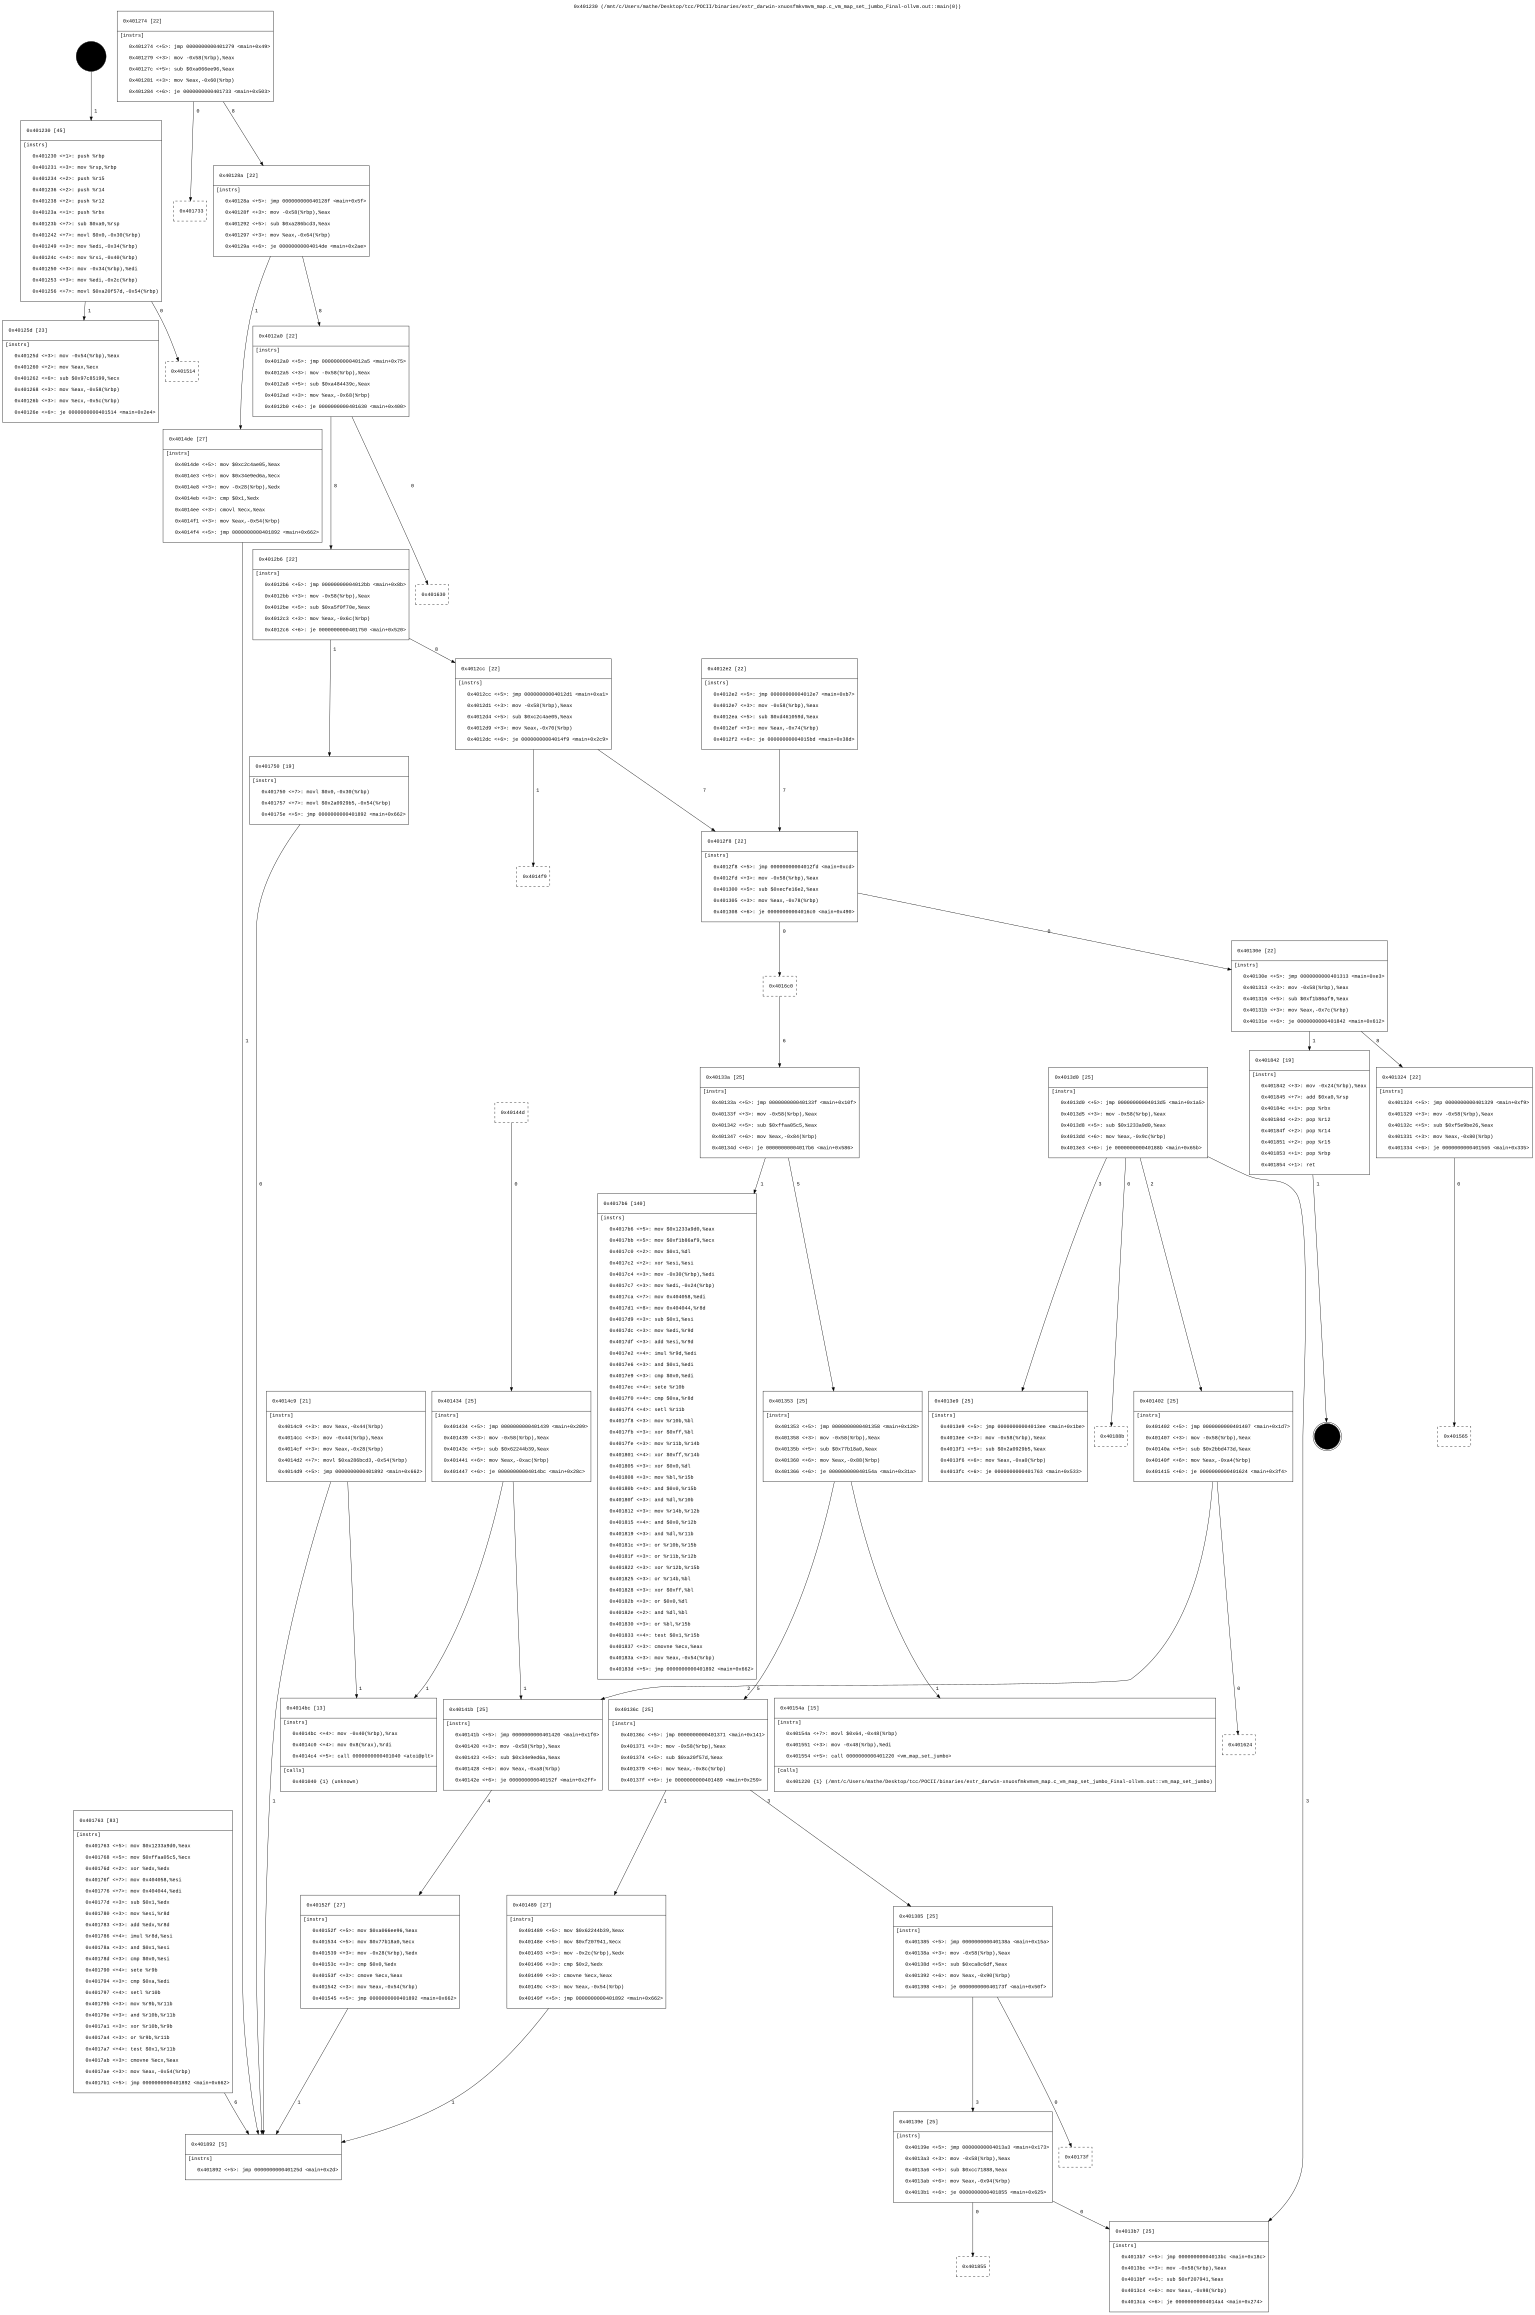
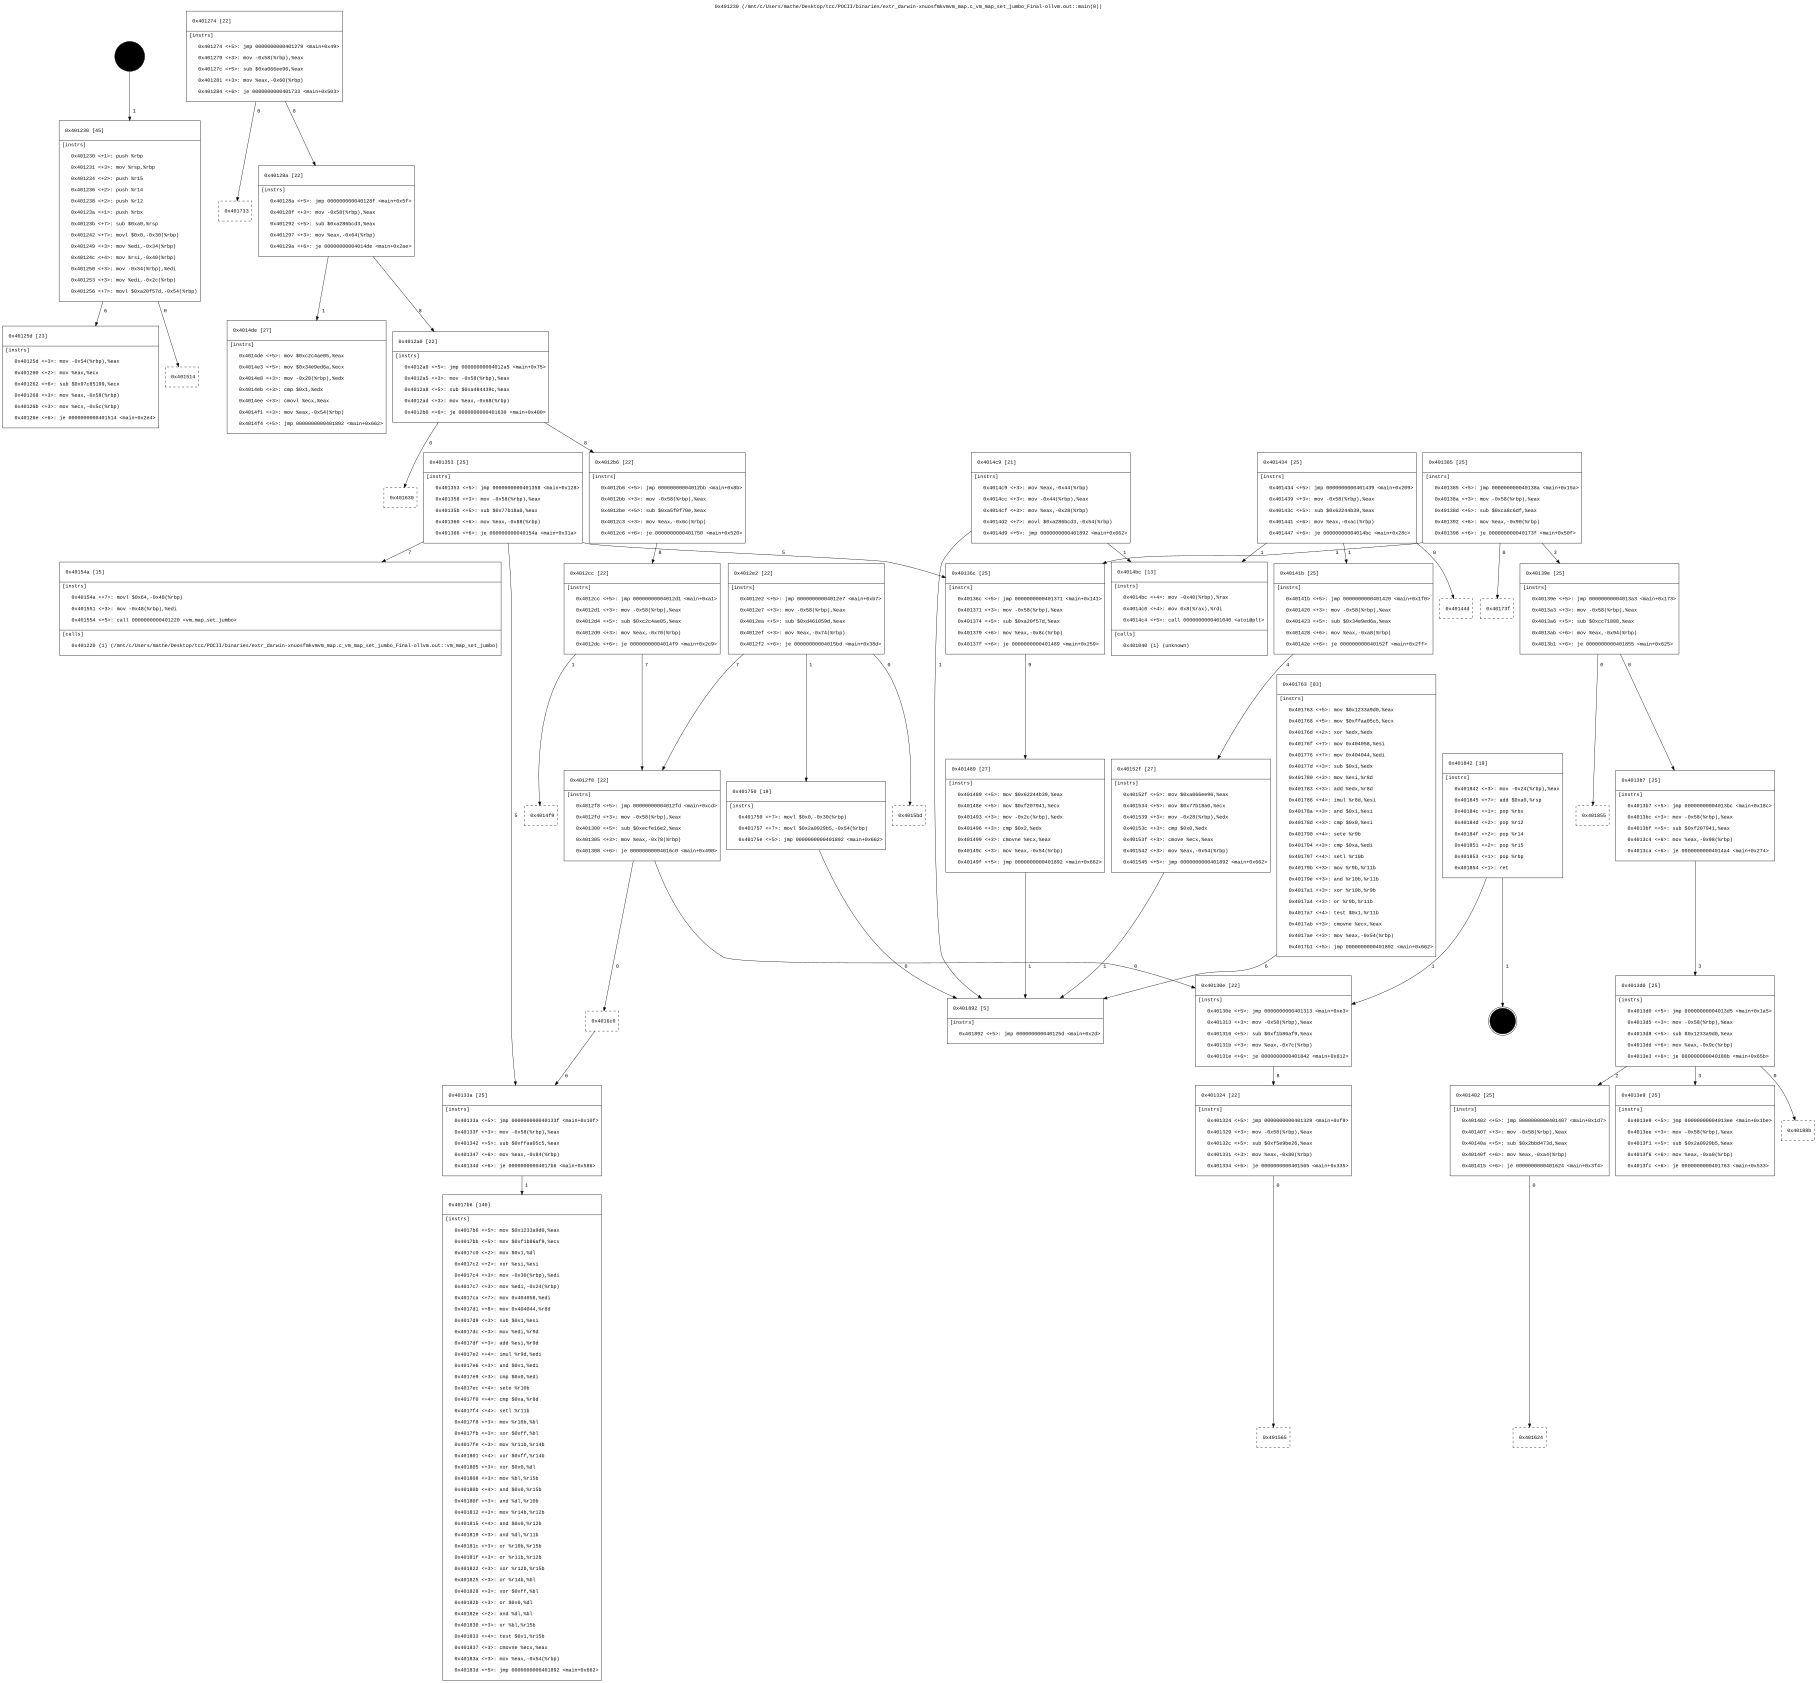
edge "0x401230 [45]" -> "0x40125d [23]": label " 1" -> " 6"
edge "0x4012b6 [22]" -> "0x401750 [19]": now "0x4012e2 [22]" -> "0x401750 [19]"
node "0x4015bd": added
edge "0x40130e [22]" -> "0x401842 [19]": reversed
edge "0x40144d" -> "0x401434 [25]": reversed
edge "0x40133a [25]" -> "0x401353 [25]": reversed
edge "0x4014de [27]" -> "0x401892 [5]": removed, label "1"
edge "0x4013d0 [25]" -> "0x4013b7 [25]": reversed
edge "0x401402 [25]" -> "0x40141b [25]": removed, label "2"
edge "0x401353 [25]" -> "0x40154a [15]": label " 1" -> " 7"
edge "0x40136c [25]" -> "0x401489 [27]": label " 1" -> " 9"
edge "0x40136c [25]" -> "0x401385 [25]": reversed
